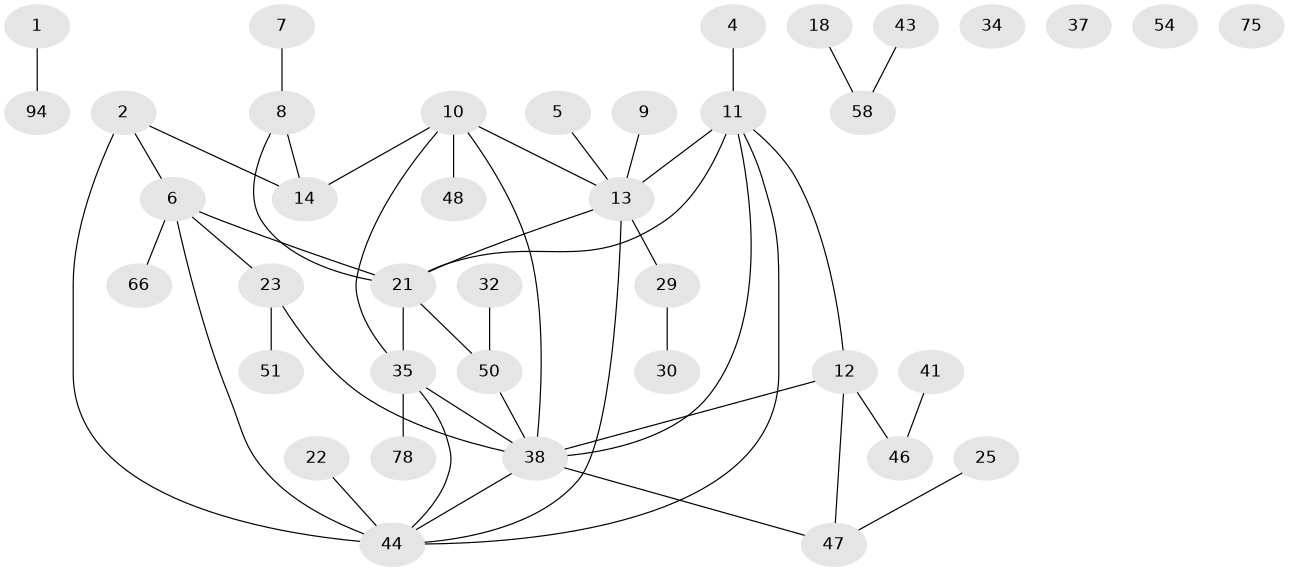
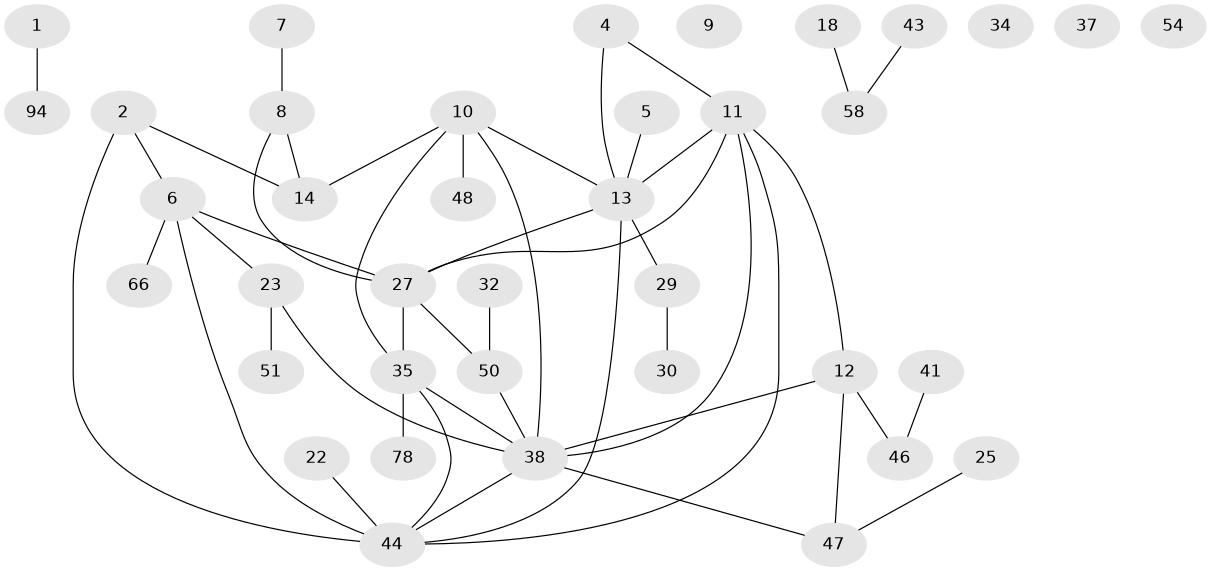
node "75": removed
edge "9" -- "13": now "4" -- "13"
node "21": label "21" -> "27"
